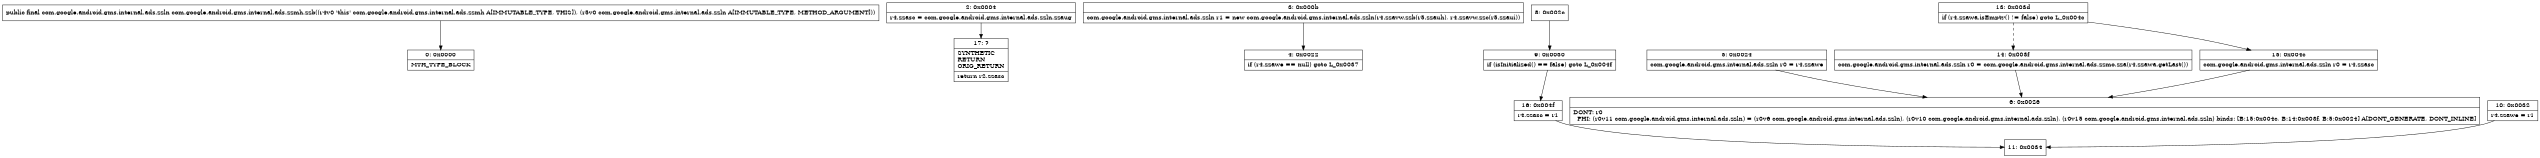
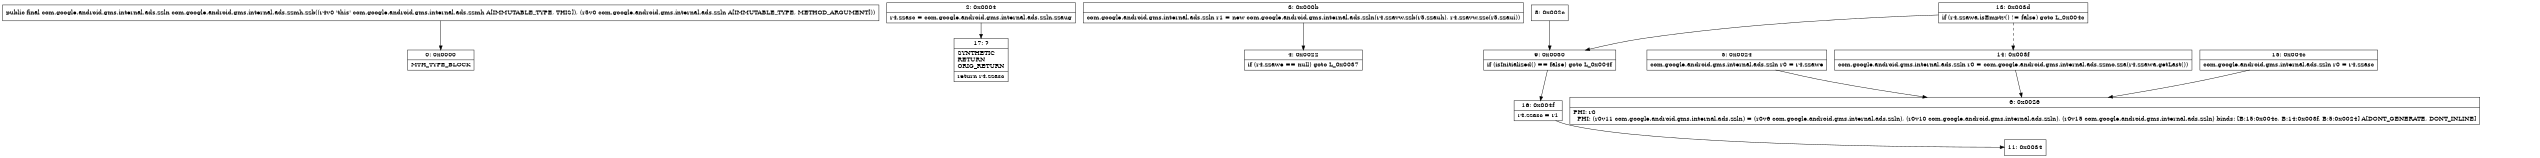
edge "13: 0x003d" -> "15: 0x004c": now "13: 0x003d" -> "9: 0x0030"
node "17: ?": text "return r2.zzasc" -> "return r4.zzasc"
node "10: 0x0032": removed
node "6: 0x0026": text "DONT: r0" -> "PHI: r0"
